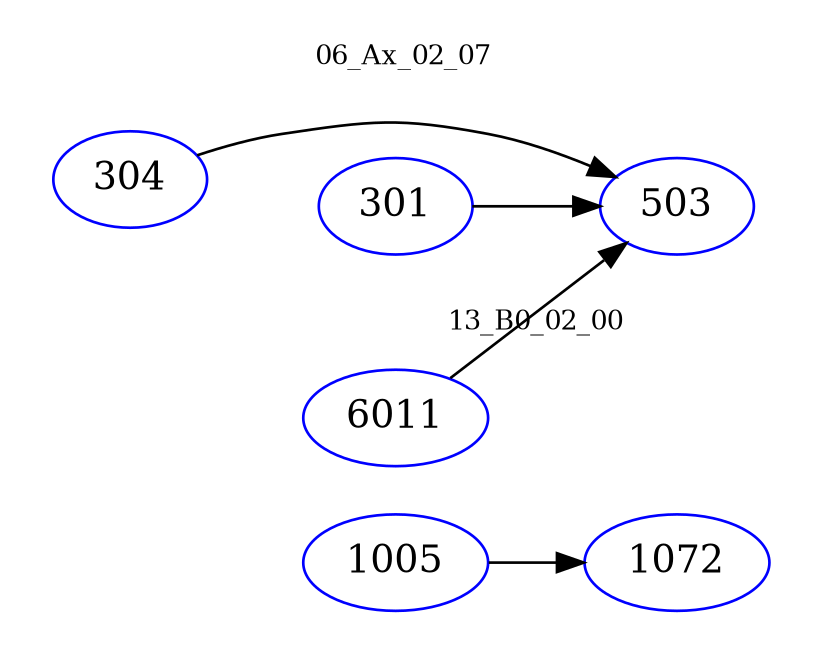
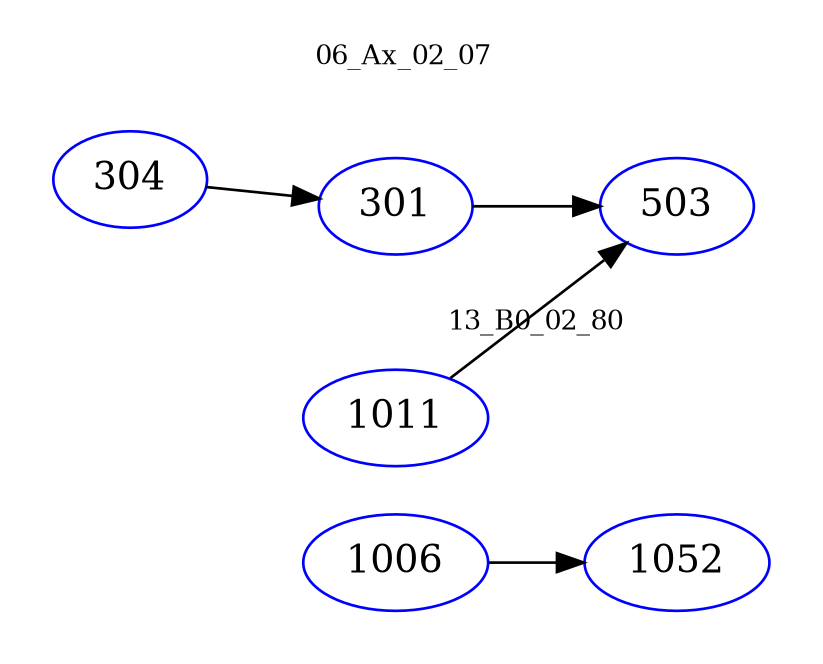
edge "304" -> "503": now "304" -> "301"
cluster "13_B0_02_00": label "13_B0_02_00" -> "13_B0_02_80"
node "6011": label "6011" -> "1011"
node "1005": label "1005" -> "1006"
node "1072": label "1072" -> "1052"
